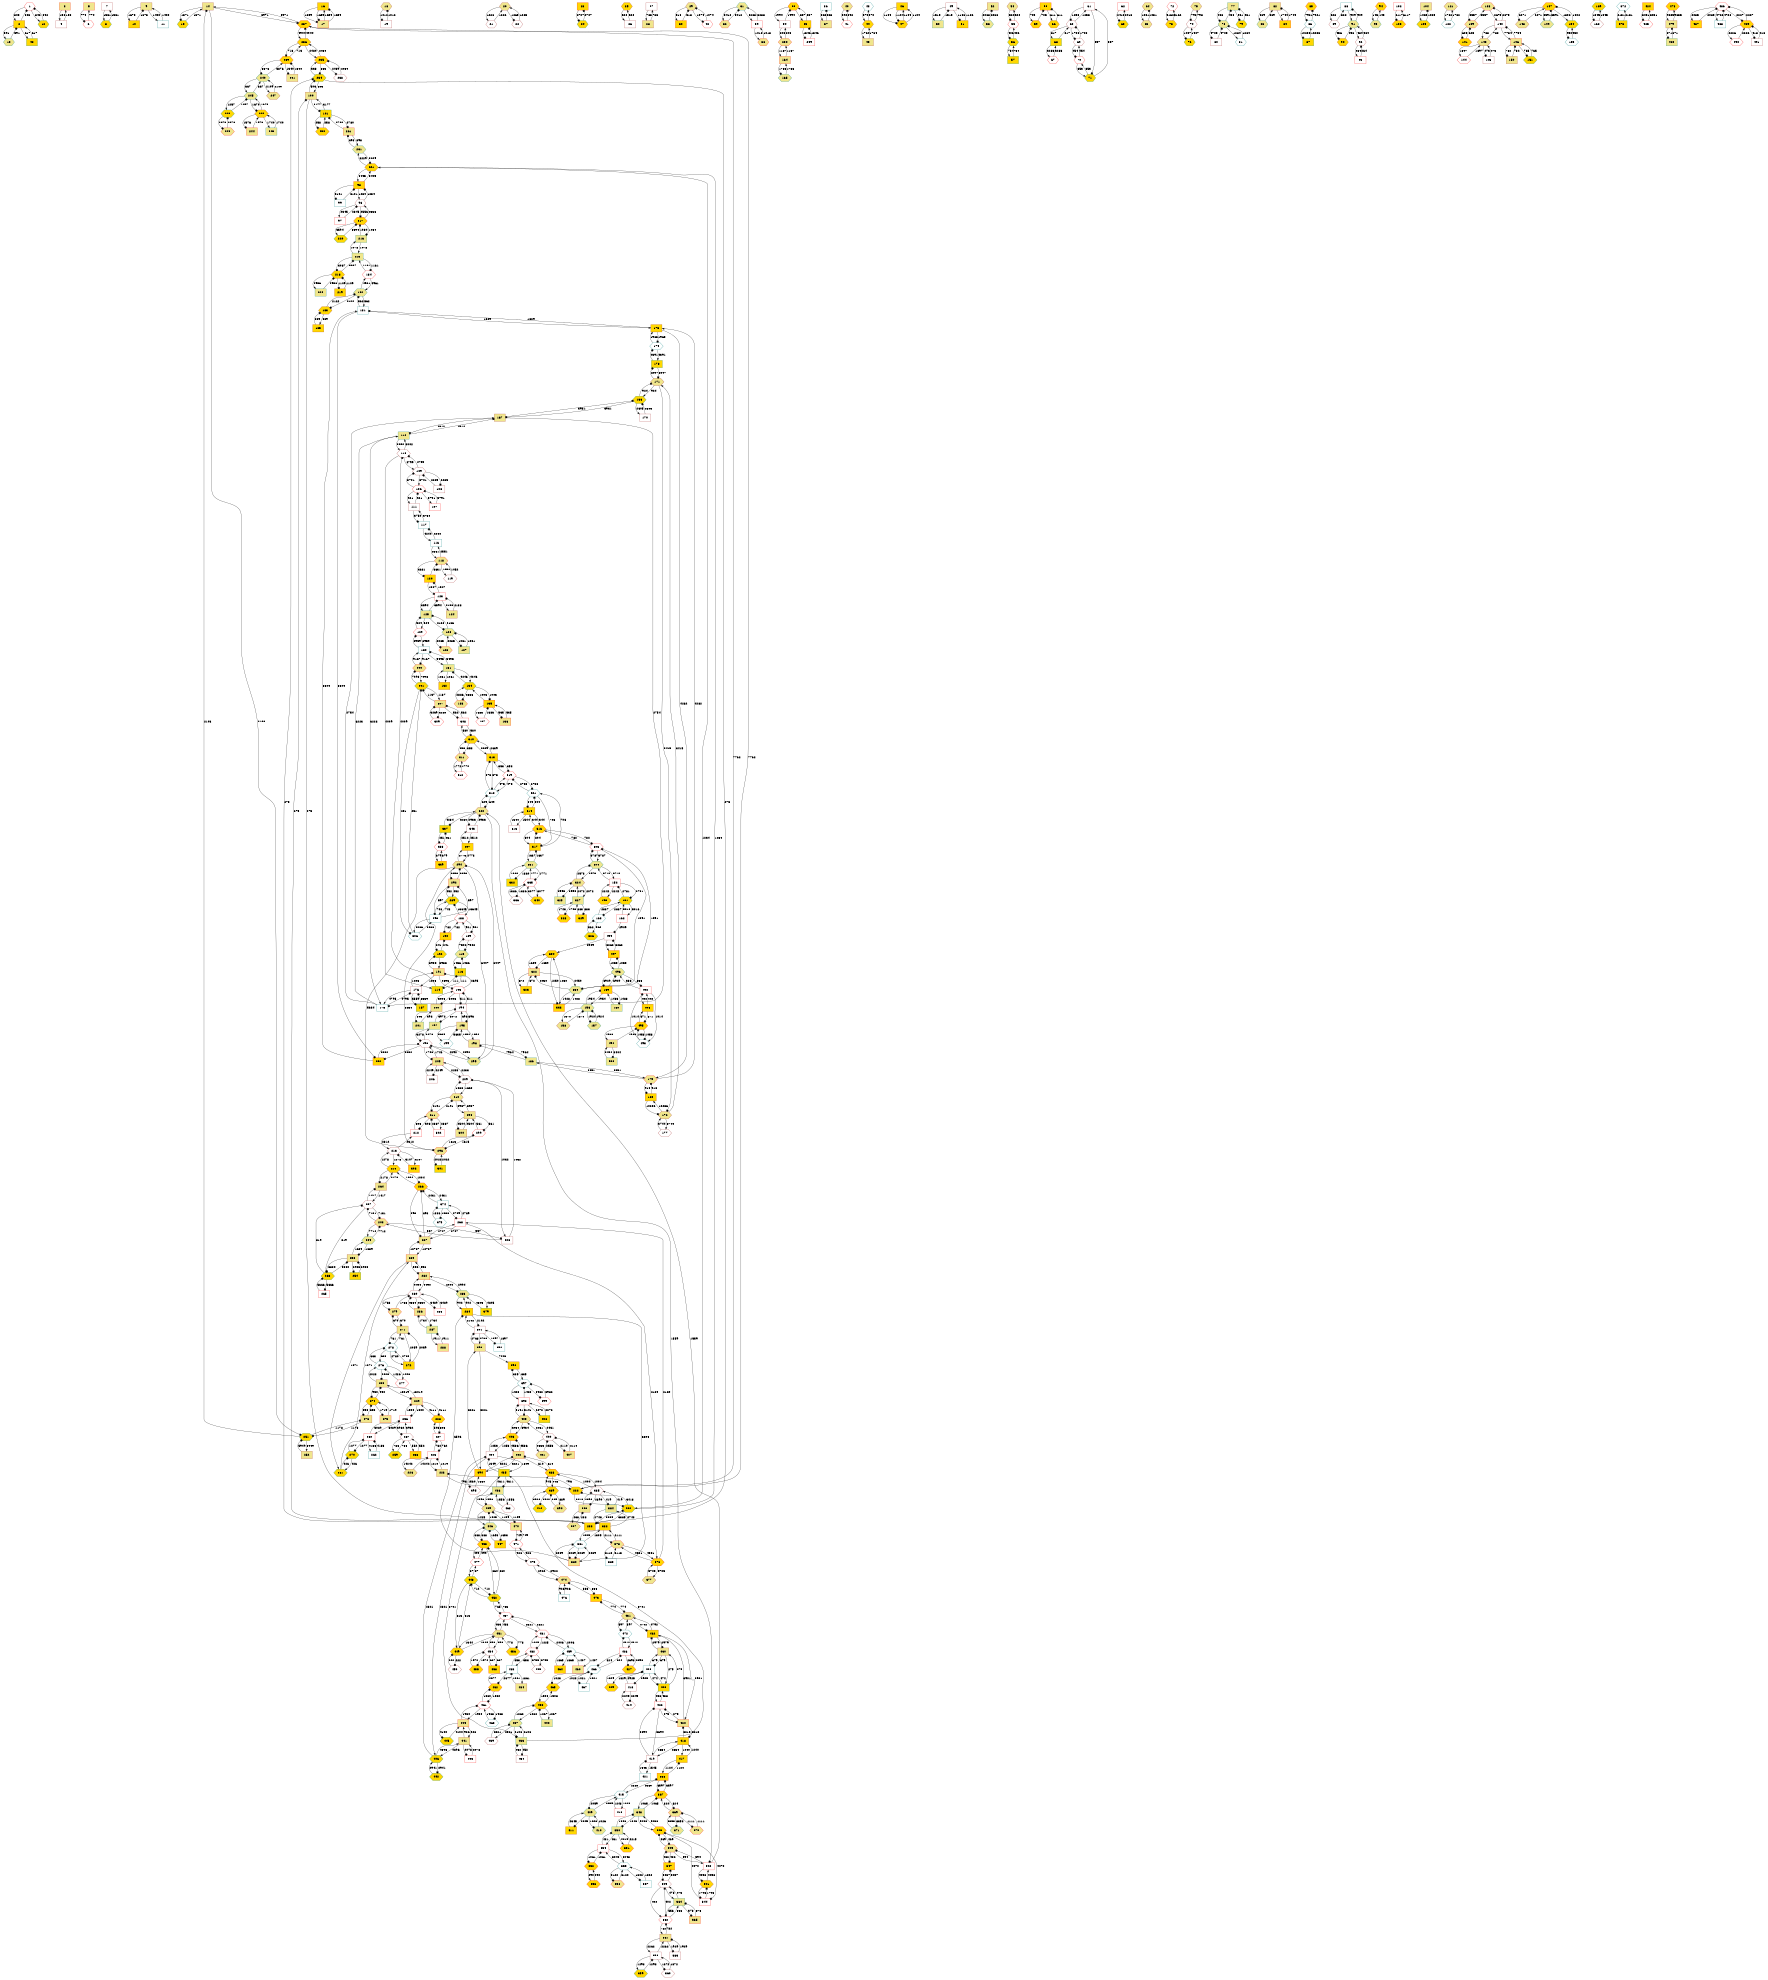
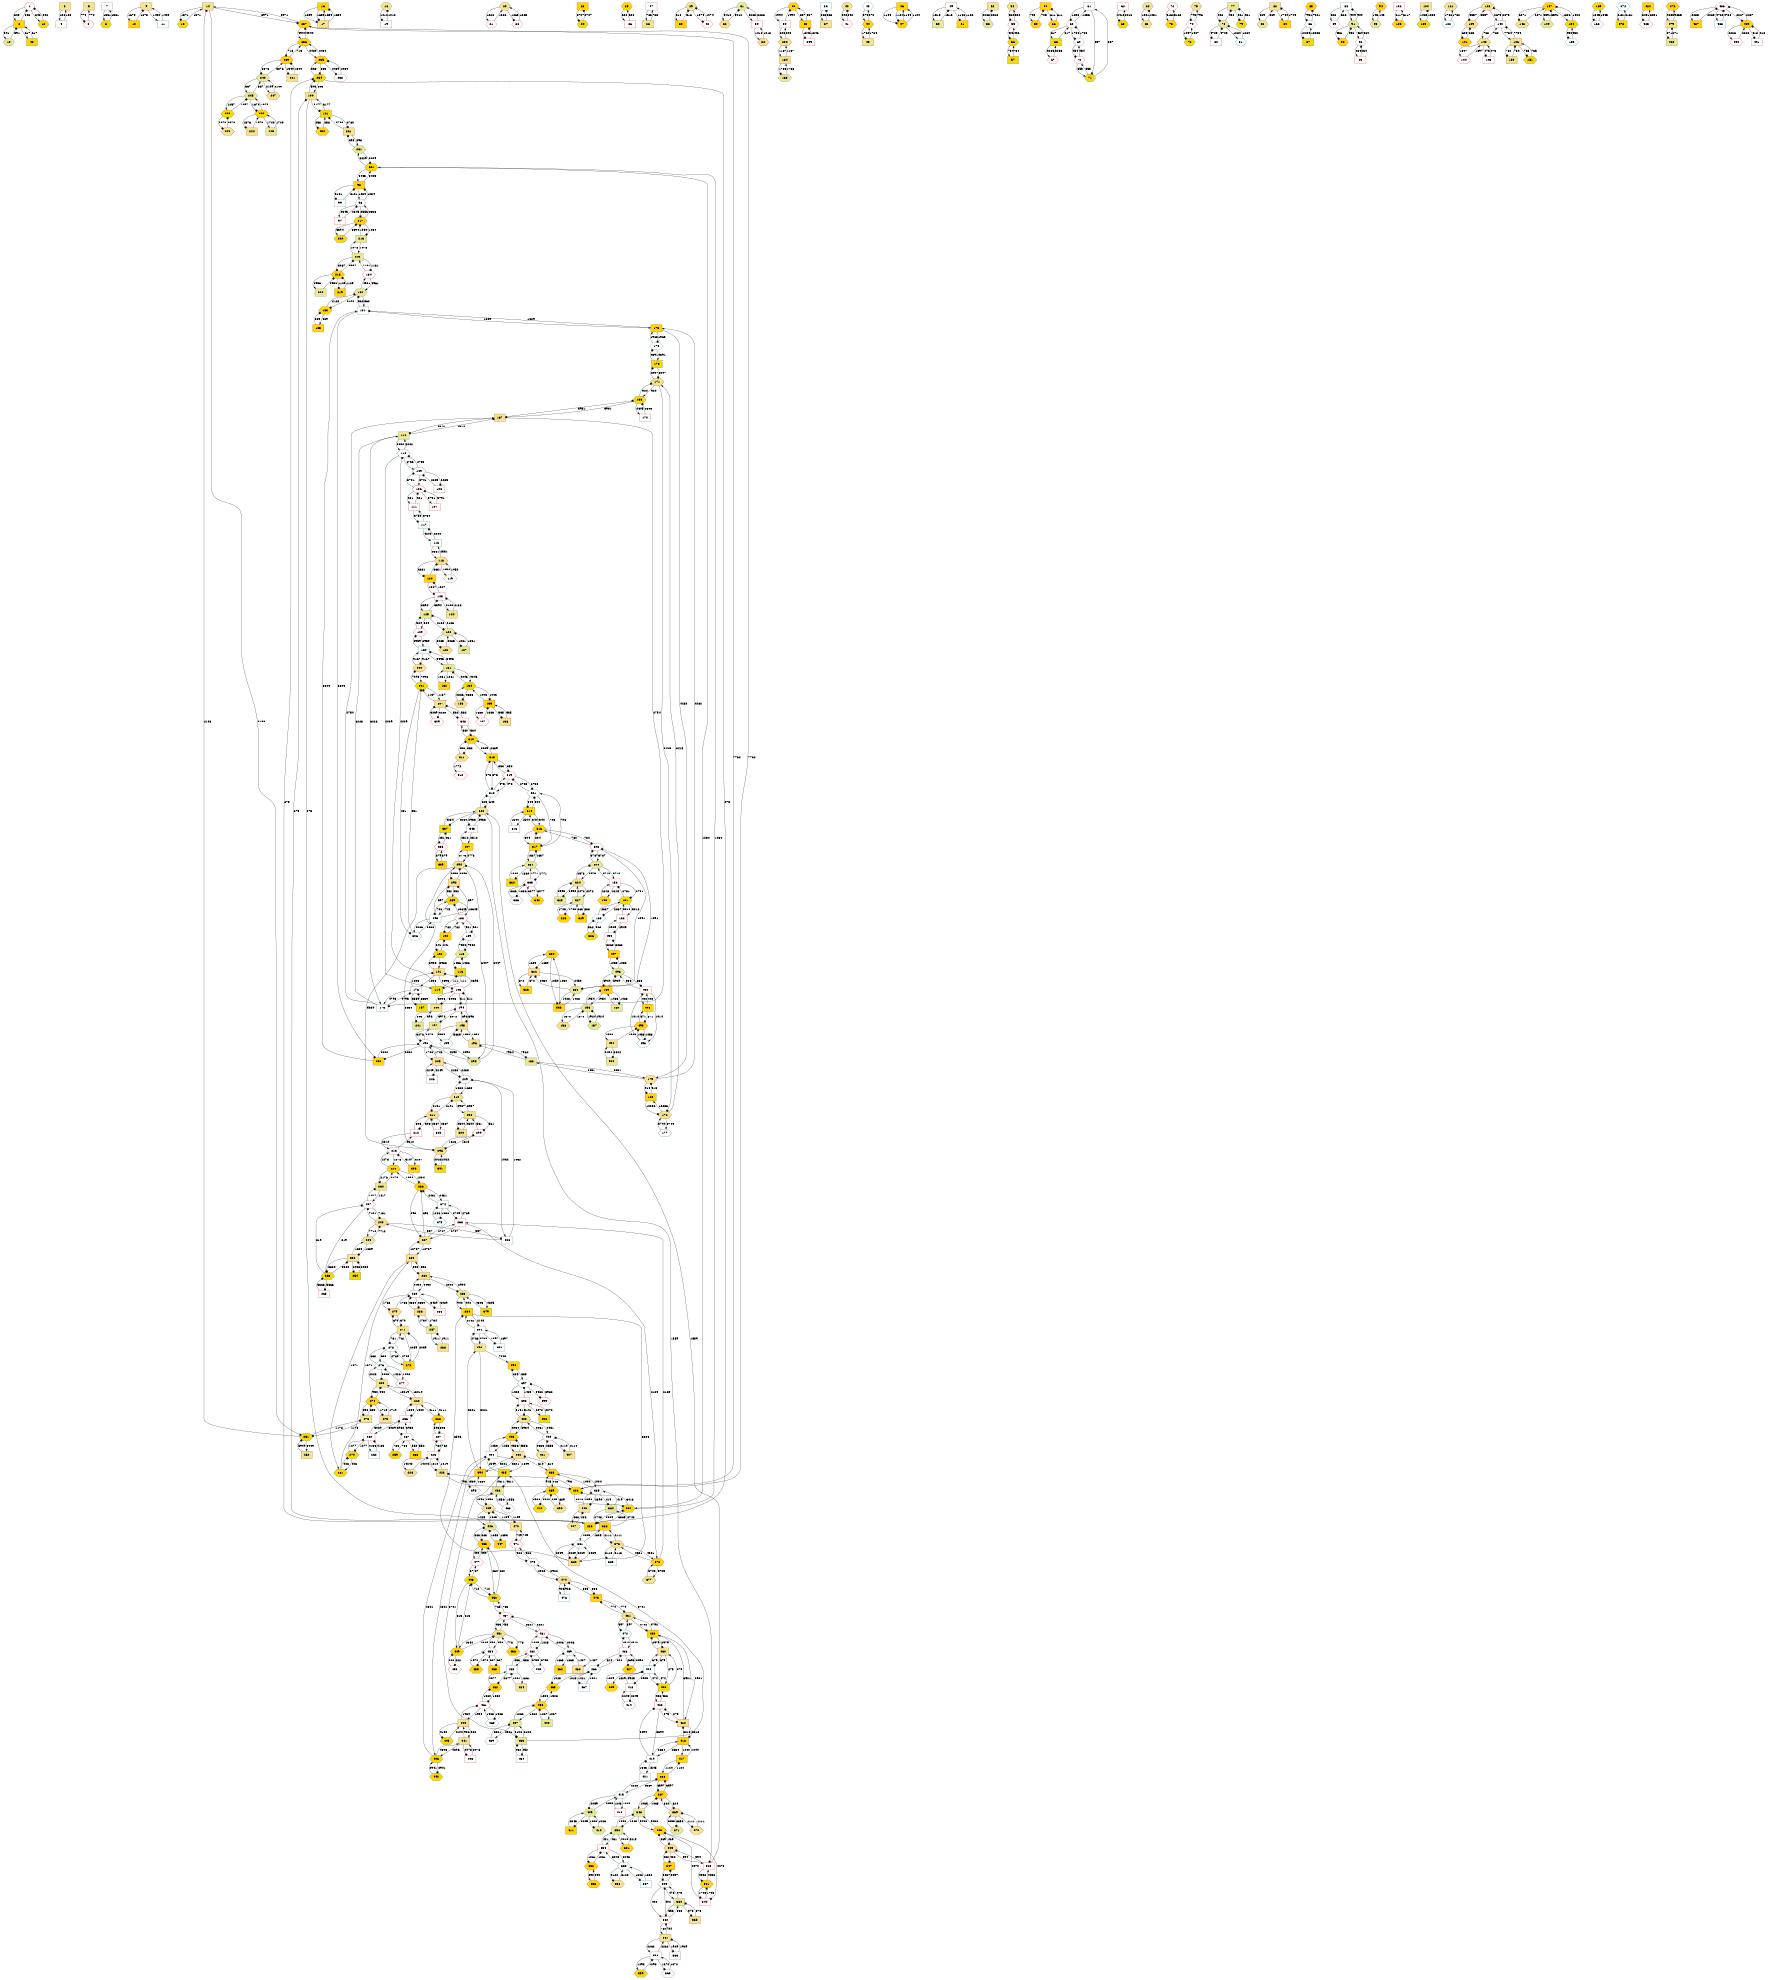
edge "312" -> "311": removed, label "1772"
edge "499" -> "334": now "499" -> "162"
